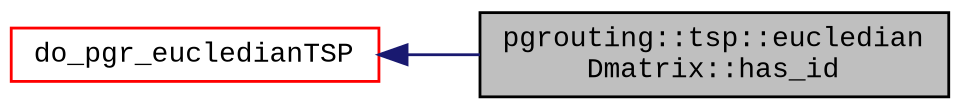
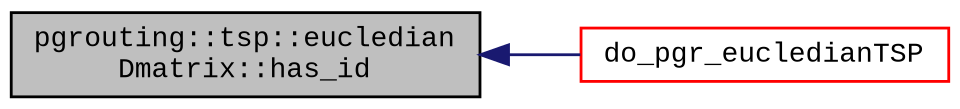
edge "pgrouting::tsp::eucledian Dmatrix::has_id" -> "do_pgr_eucledianTSP": reversed
